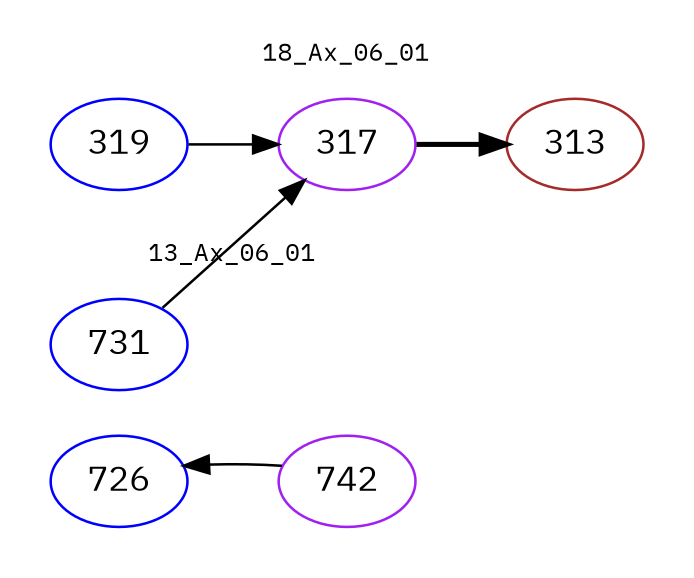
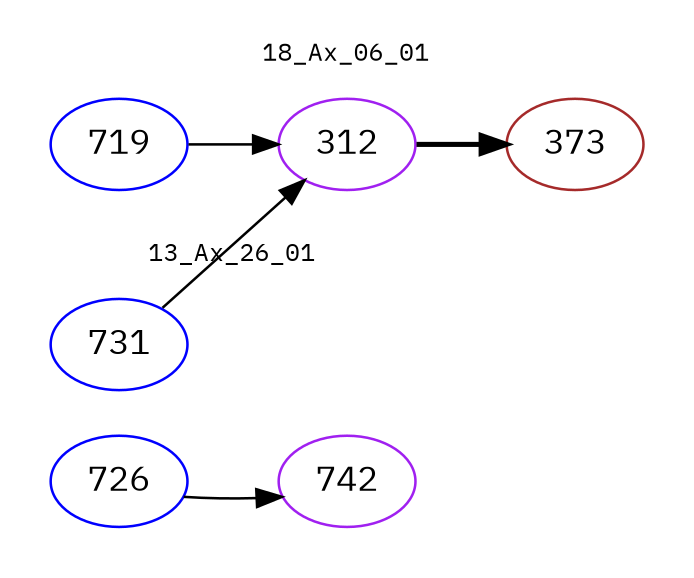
node "319": label "319" -> "719"
node "317": label "317" -> "312"
node "313": label "313" -> "373"
cluster "13_Ax_06_01": label "13_Ax_06_01" -> "13_Ax_26_01"
edge "742" -> "726": reversed
